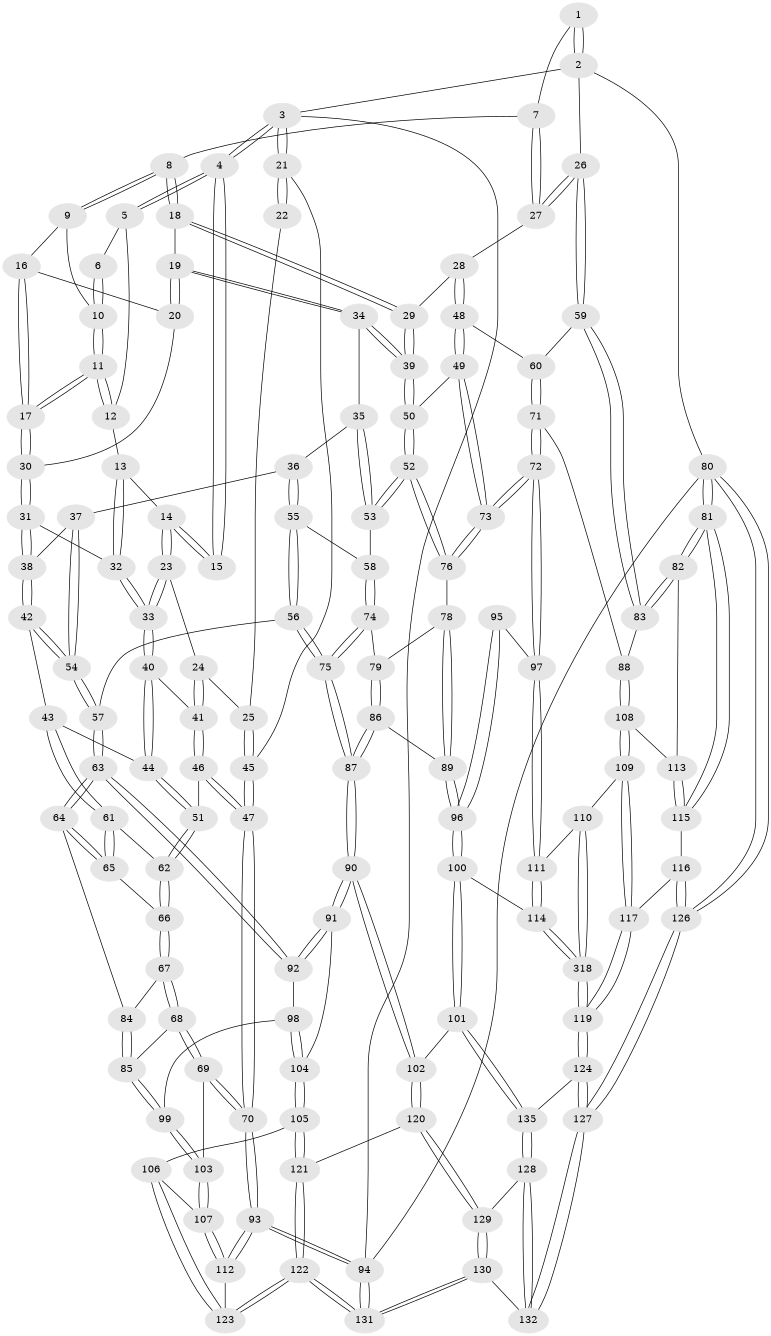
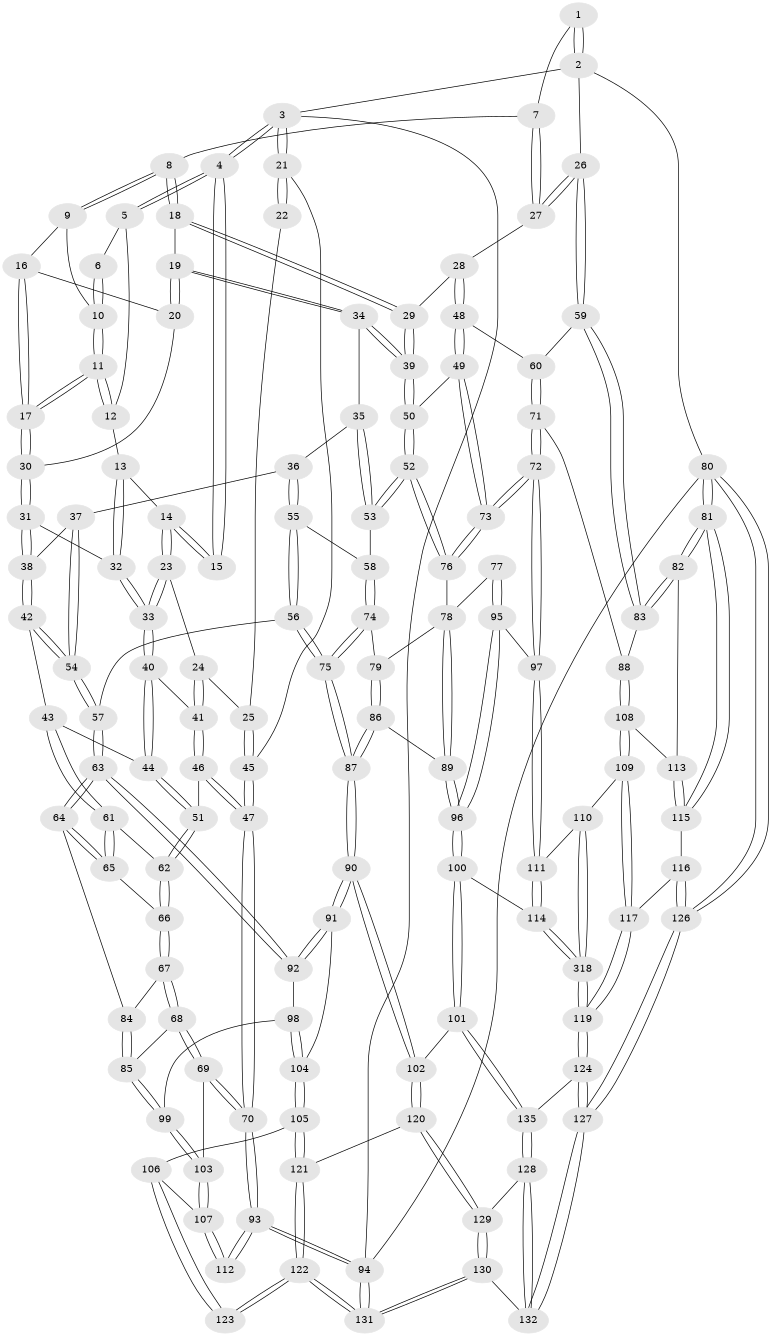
node "77": added
edge "112" -- "123": removed
